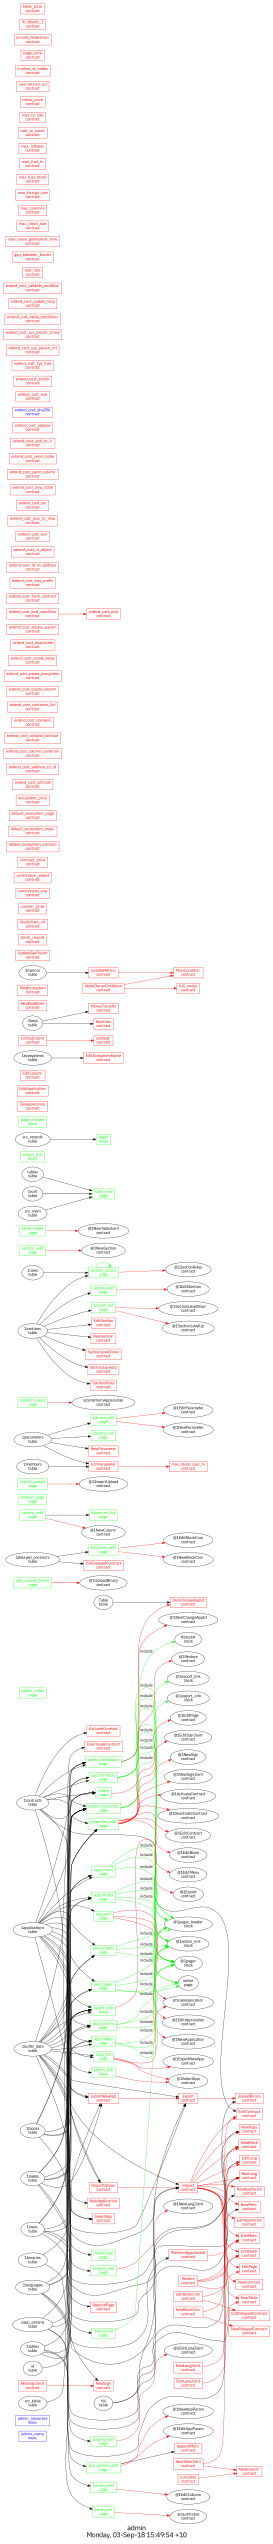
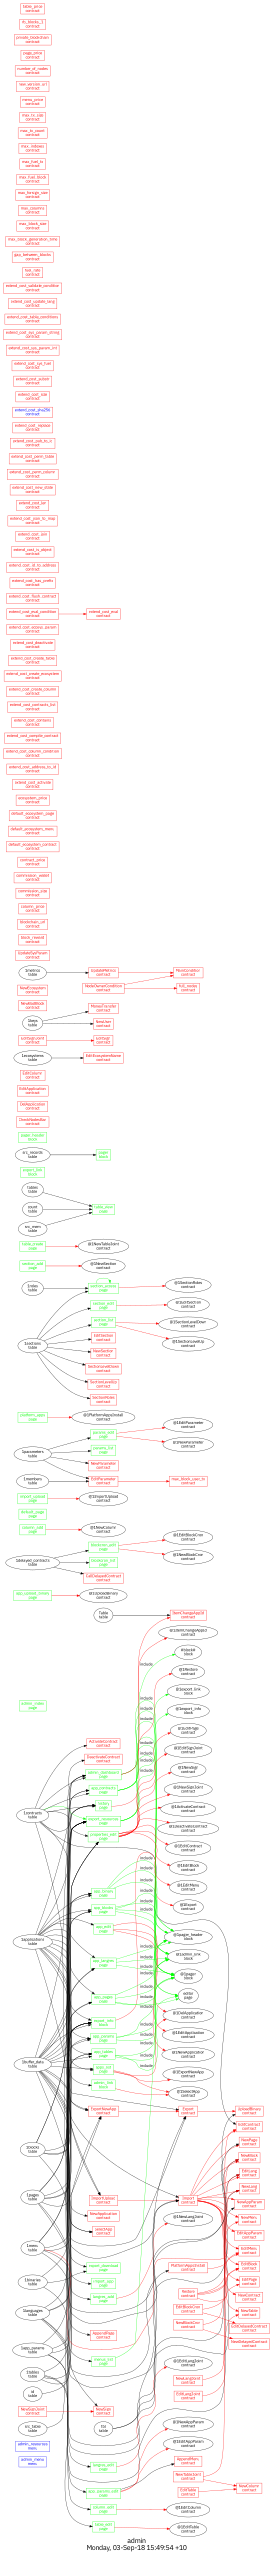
node "CheckNodesBan contract": added
edge "column_add page" -> "blockcron_list page": now "1delayed_contracts table" -> "blockcron_list page"
edge "1contracts table" -> "export_resources page": color black -> green
node "export_download page": added
edge "1menu table" -> "NewMenu contract": color black -> red
